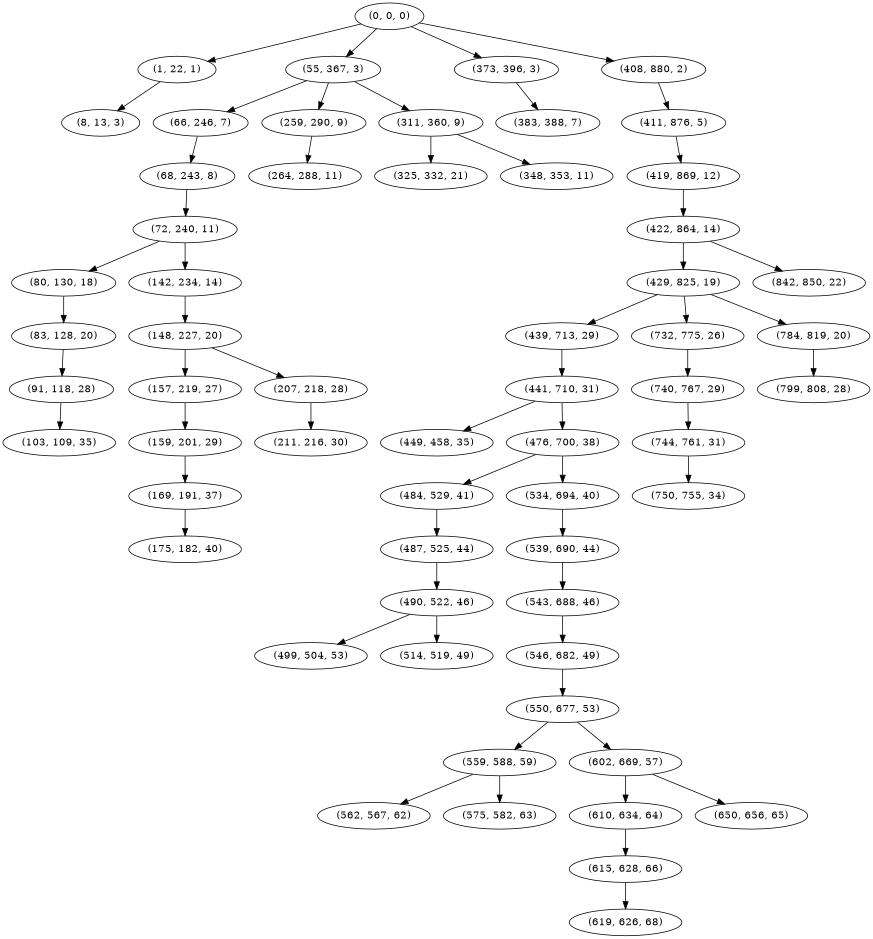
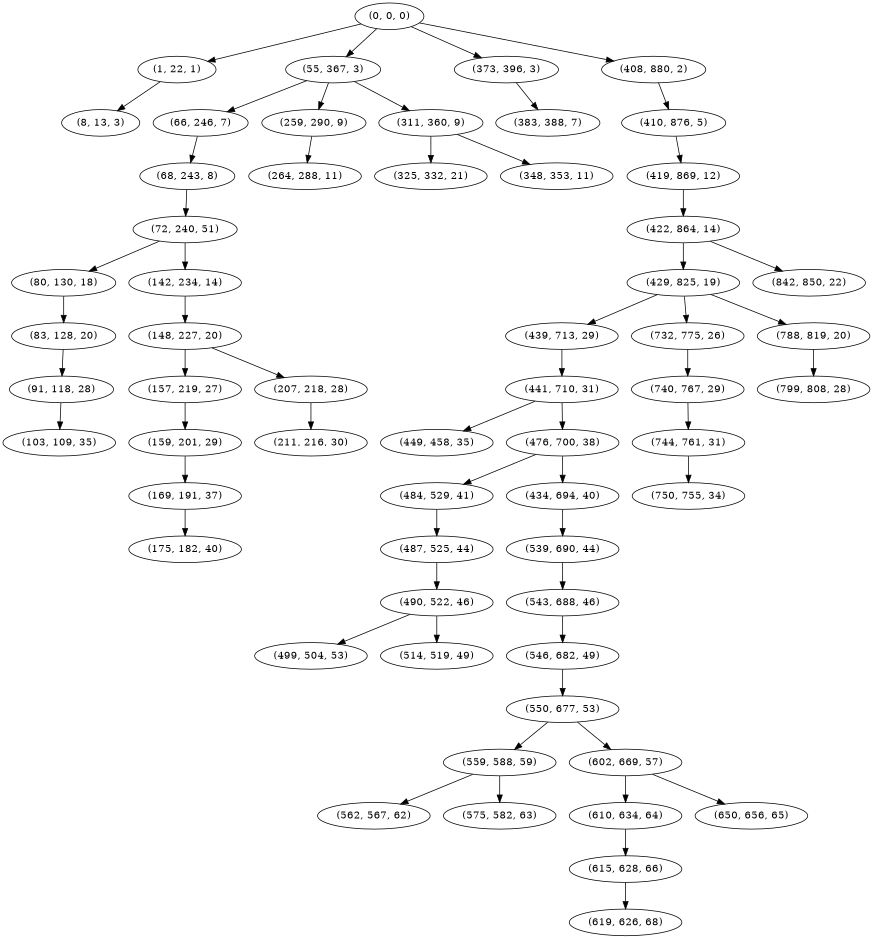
node "(411, 876, 5)": label "(411, 876, 5)" -> "(410, 876, 5)"
node "(72, 240, 11)": label "(72, 240, 11)" -> "(72, 240, 51)"
node "(784, 819, 20)": label "(784, 819, 20)" -> "(788, 819, 20)"
node "(534, 694, 40)": label "(534, 694, 40)" -> "(434, 694, 40)"
